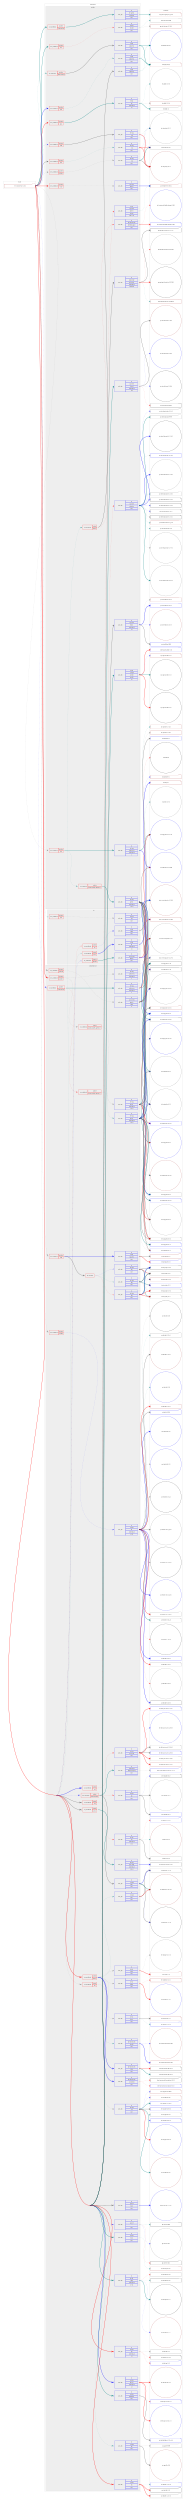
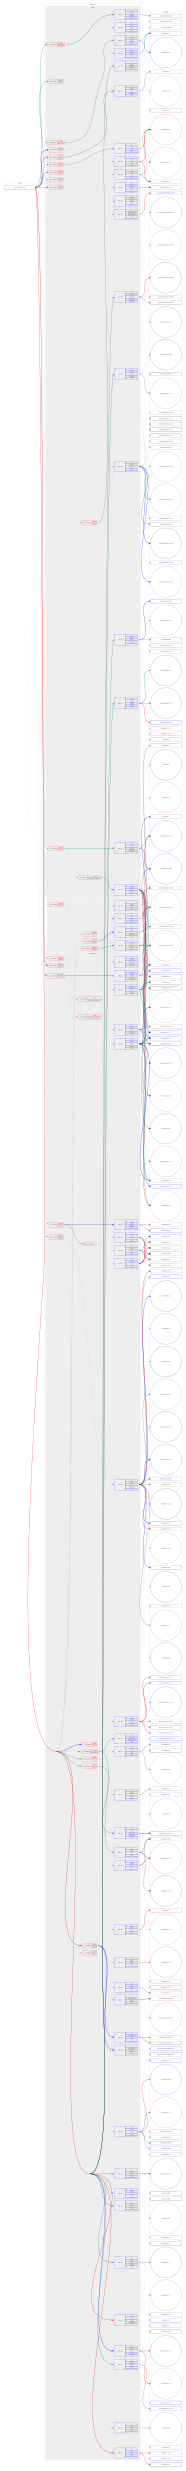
node "dev-lang/python-3.6.4": removed
